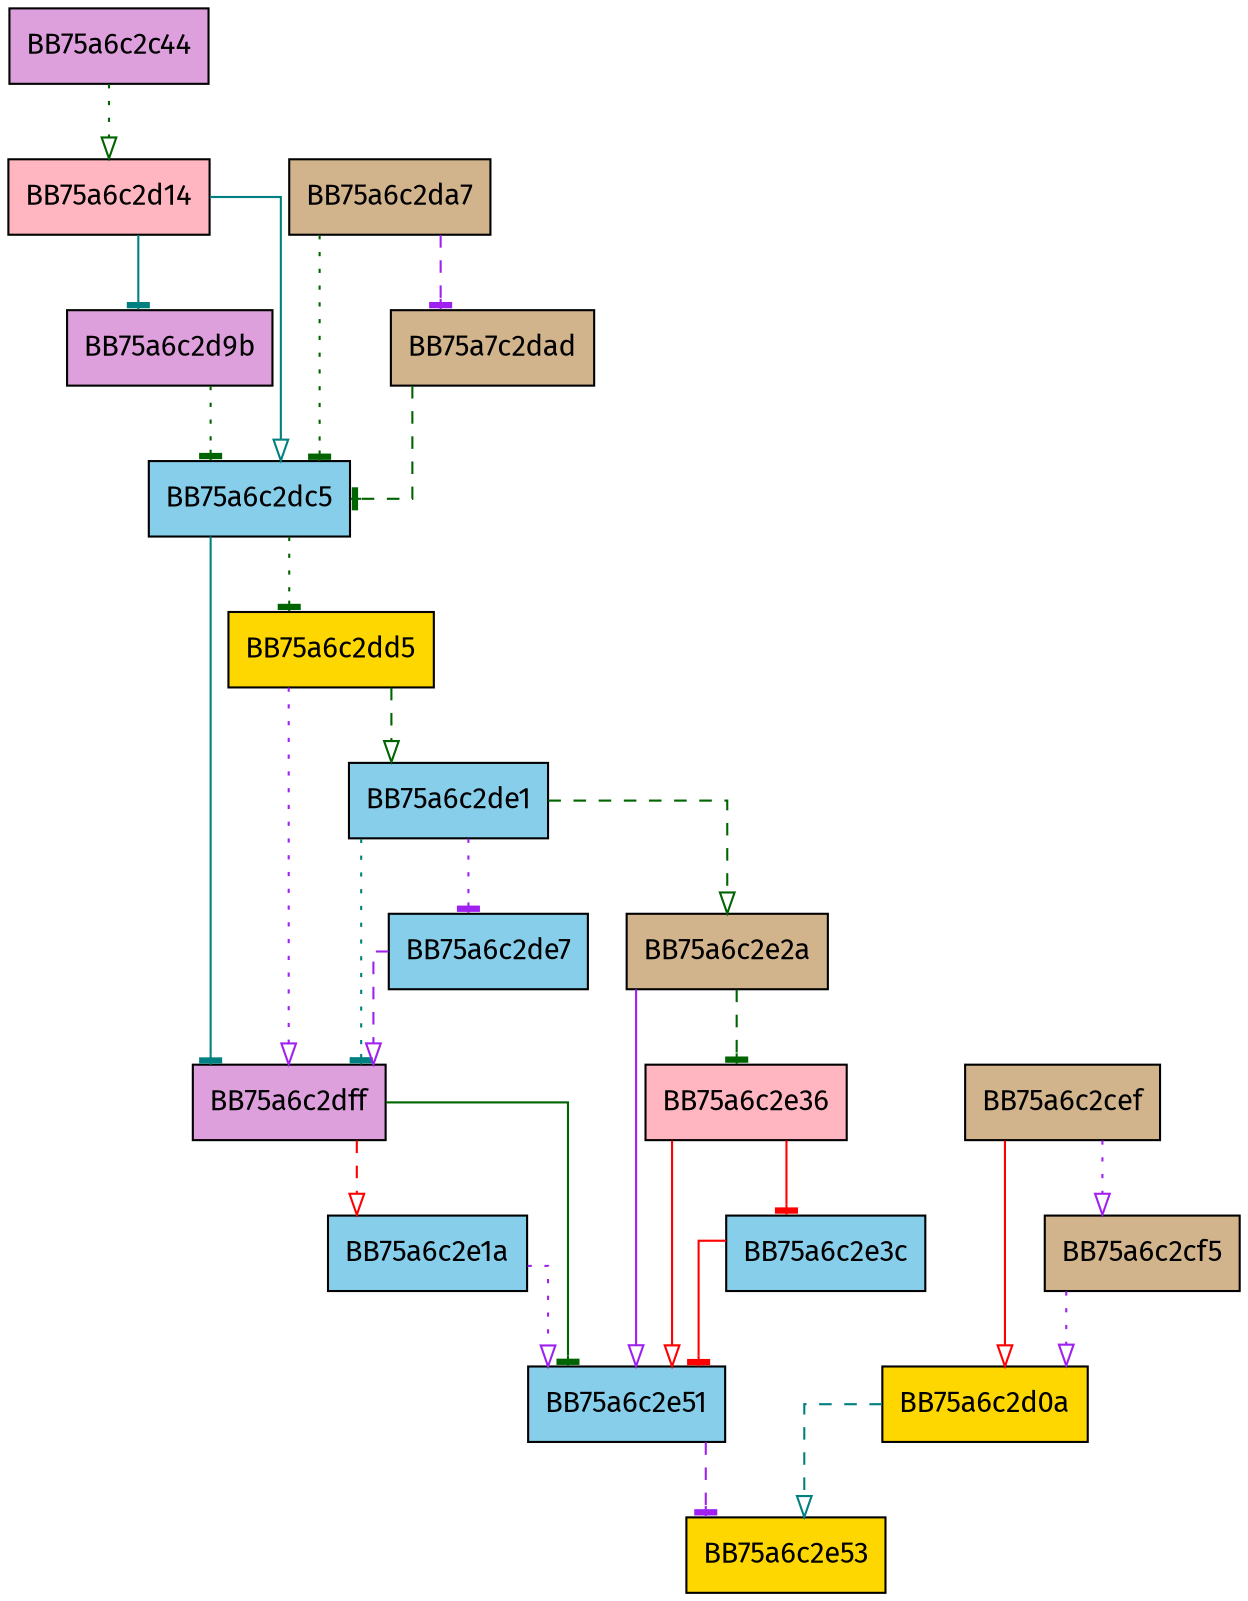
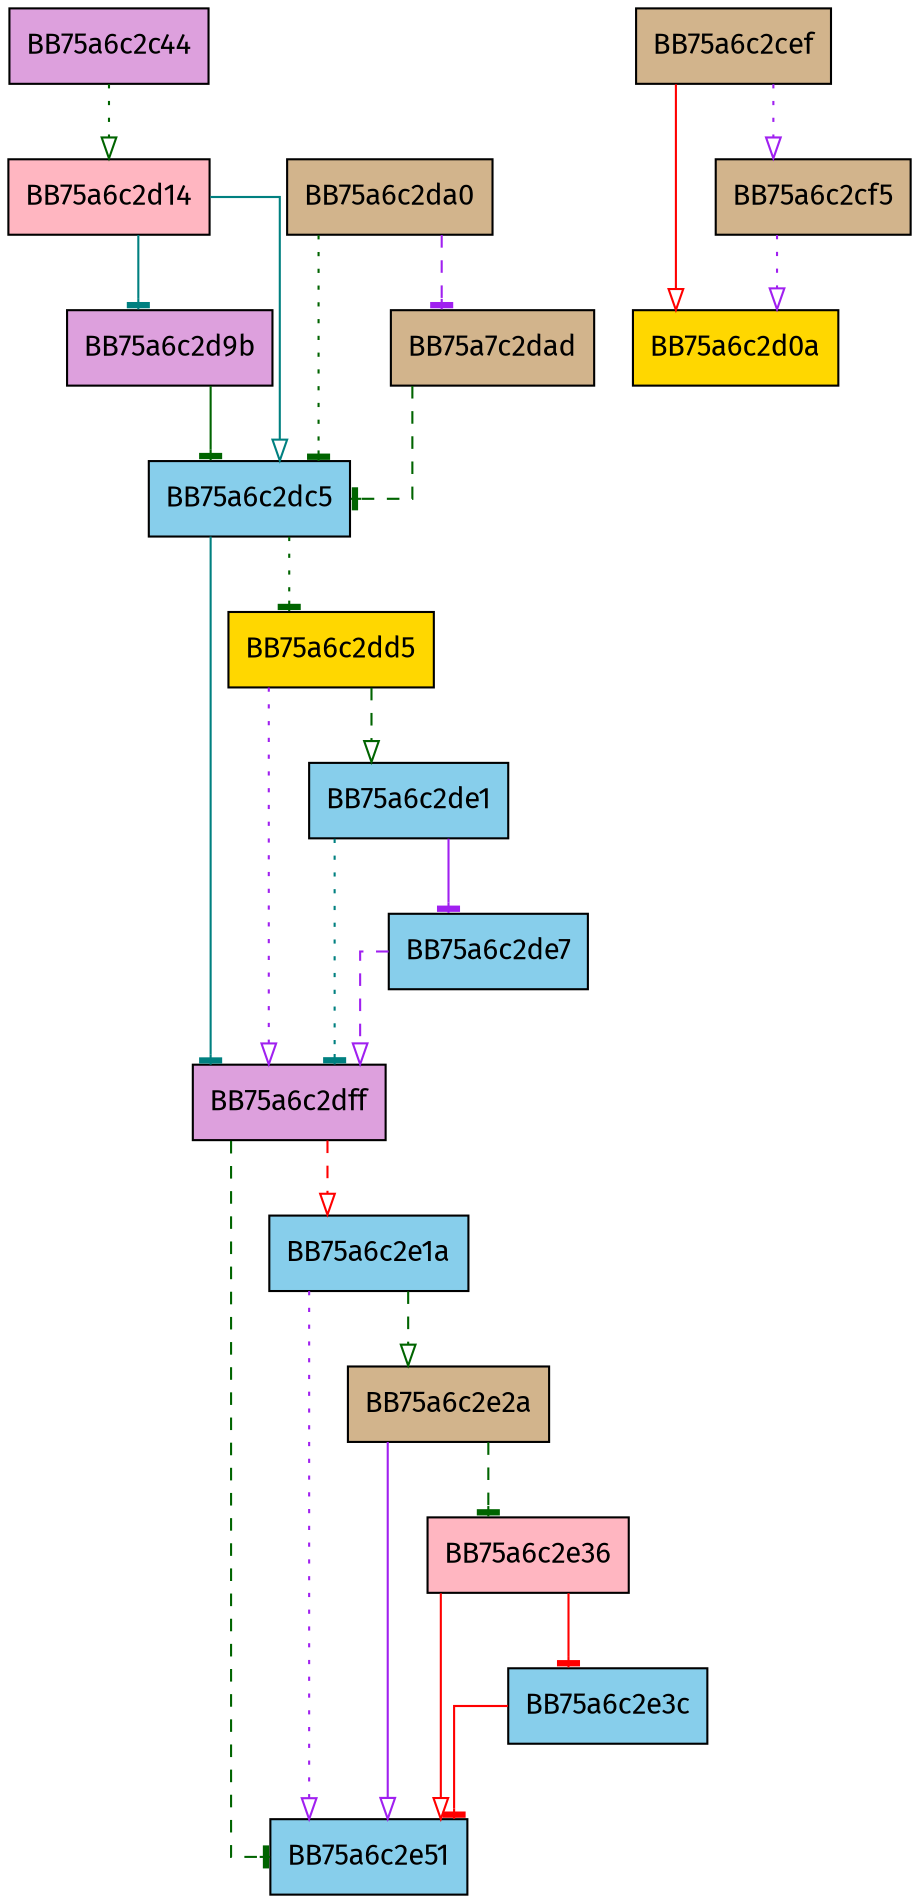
node "BB75a6c2da7": label "BB75a6c2da7" -> "BB75a6c2da0"
edge "BB75a6c2d9b" -> "BB75a6c2dc5": style dotted -> solid
edge "BB75a6c2de1" -> "BB75a6c2e2a": now "BB75a6c2e1a" -> "BB75a6c2e2a"
edge "BB75a6c2de1" -> "BB75a6c2de7": style dotted -> solid
edge "BB75a6c2dff" -> "BB75a6c2e51": style solid -> dashed
node "BB75a6c2e53": removed
